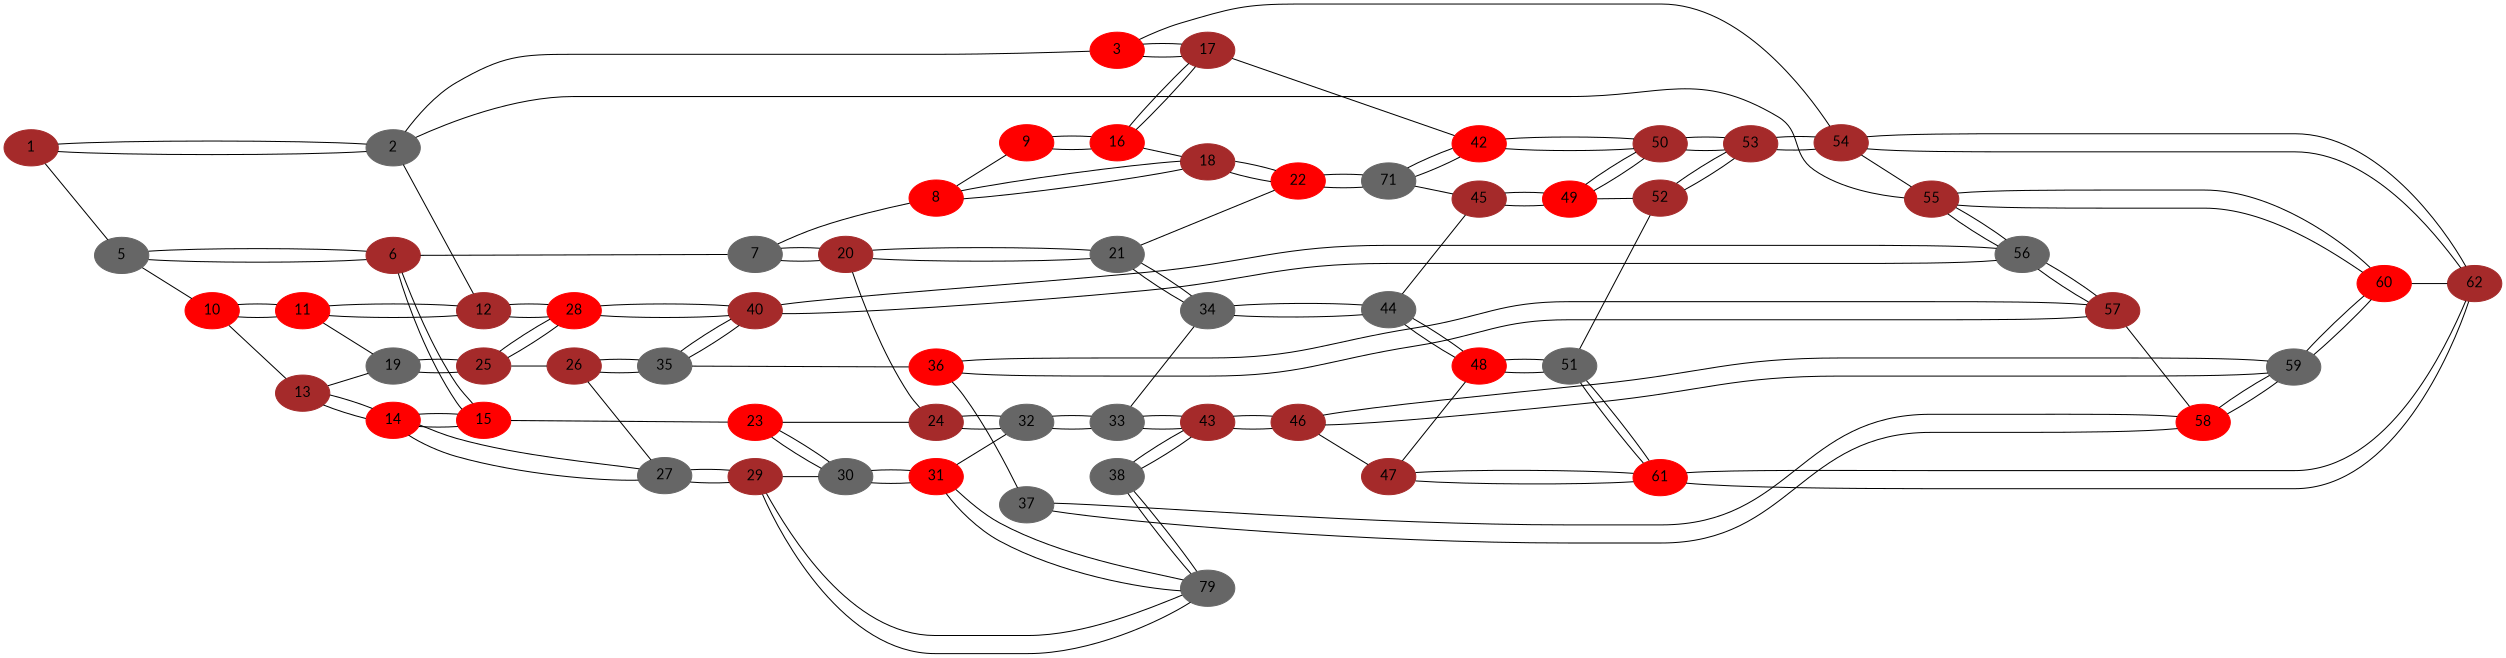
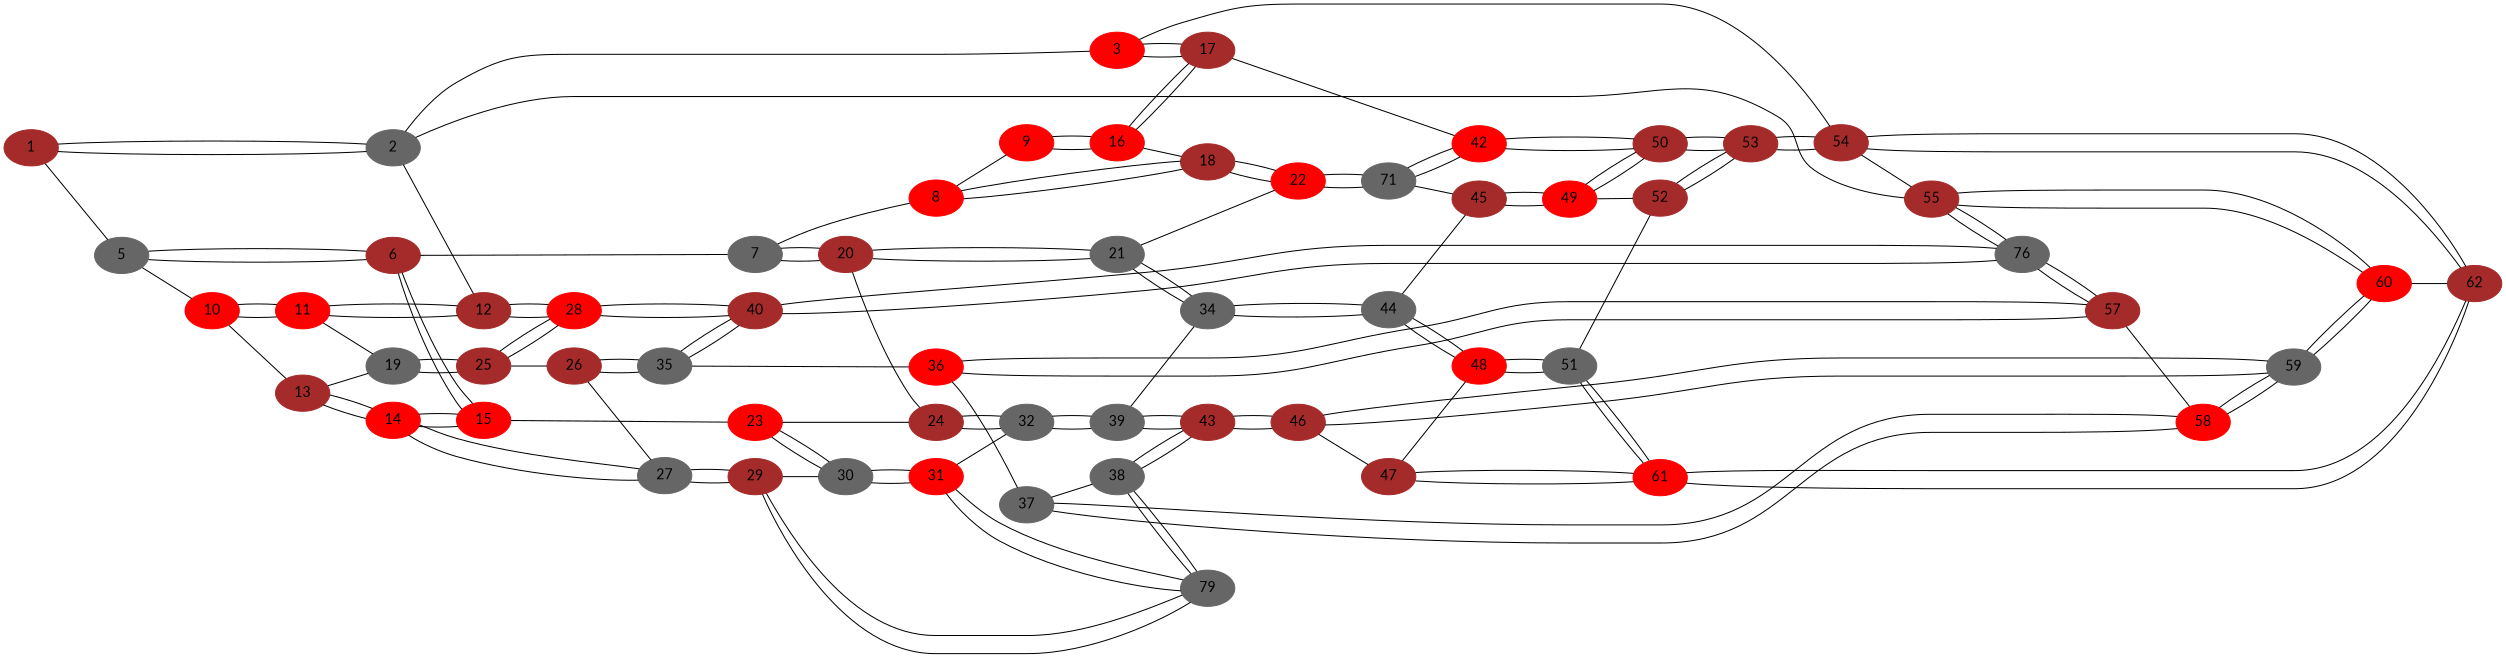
node "56": label "56" -> "76"
node "33": label "33" -> "39"
edge "38" -- "37": added
